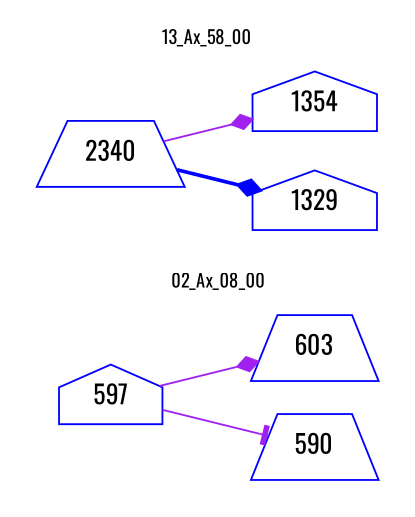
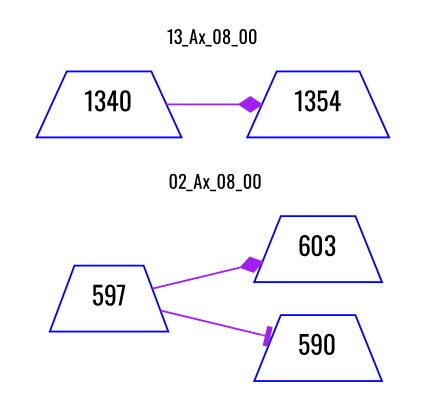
cluster "13_Ax_58_00": label "13_Ax_58_00" -> "13_Ax_08_00"
node "1354": shape house -> trapezium
node "2340": label "2340" -> "1340"
node "1329": removed
node "597": shape house -> trapezium
